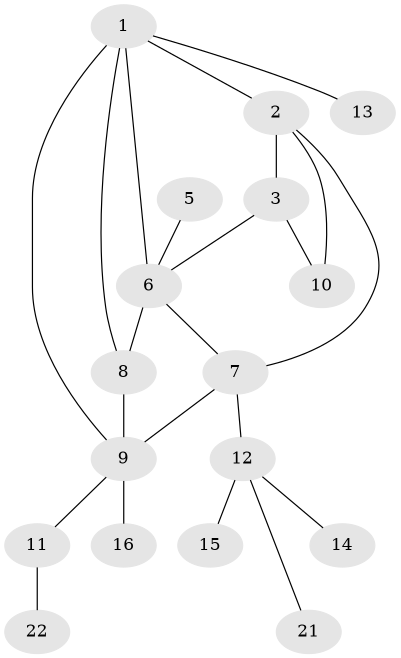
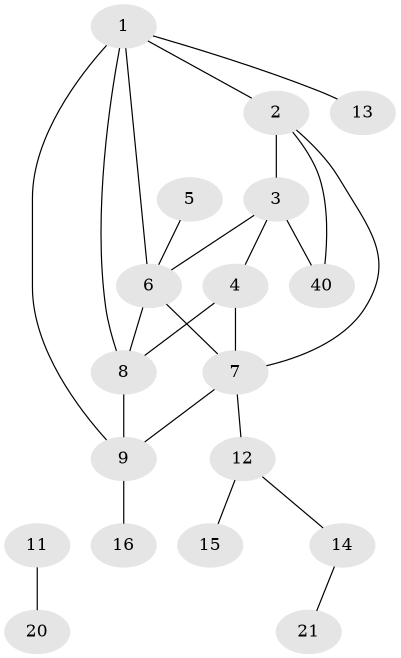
node "4": added
node "10": label "10" -> "40"
edge "9" -- "11": removed
edge "12" -- "21": now "14" -- "21"
node "22": label "22" -> "20"
